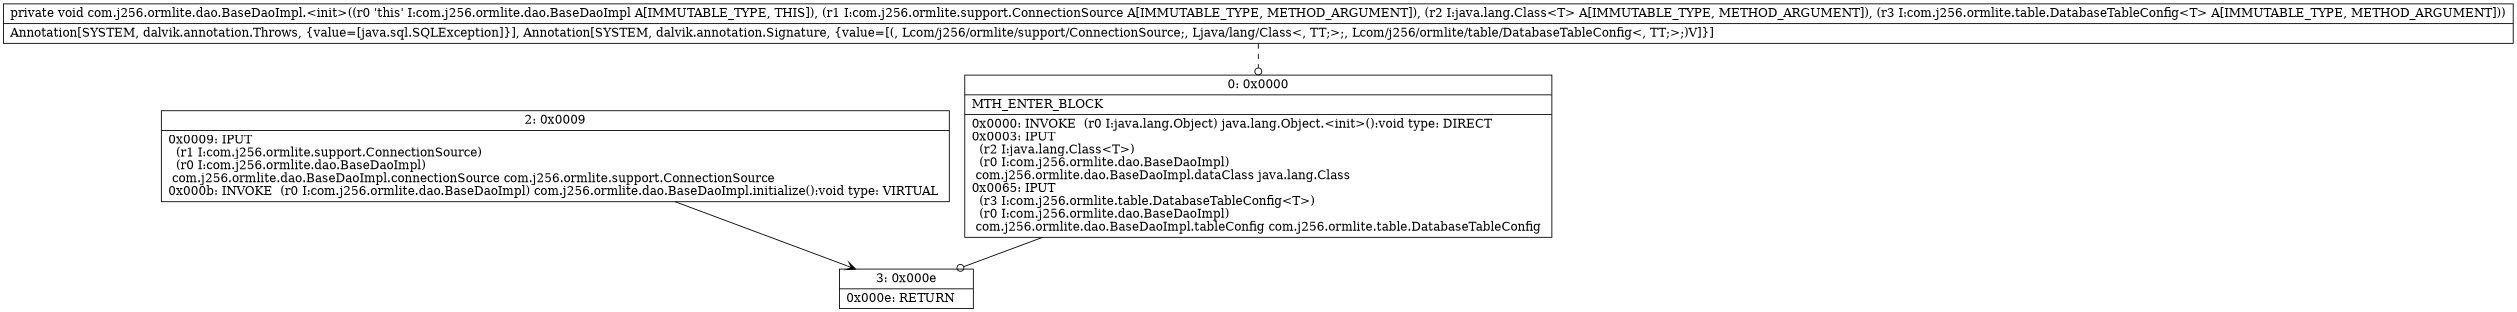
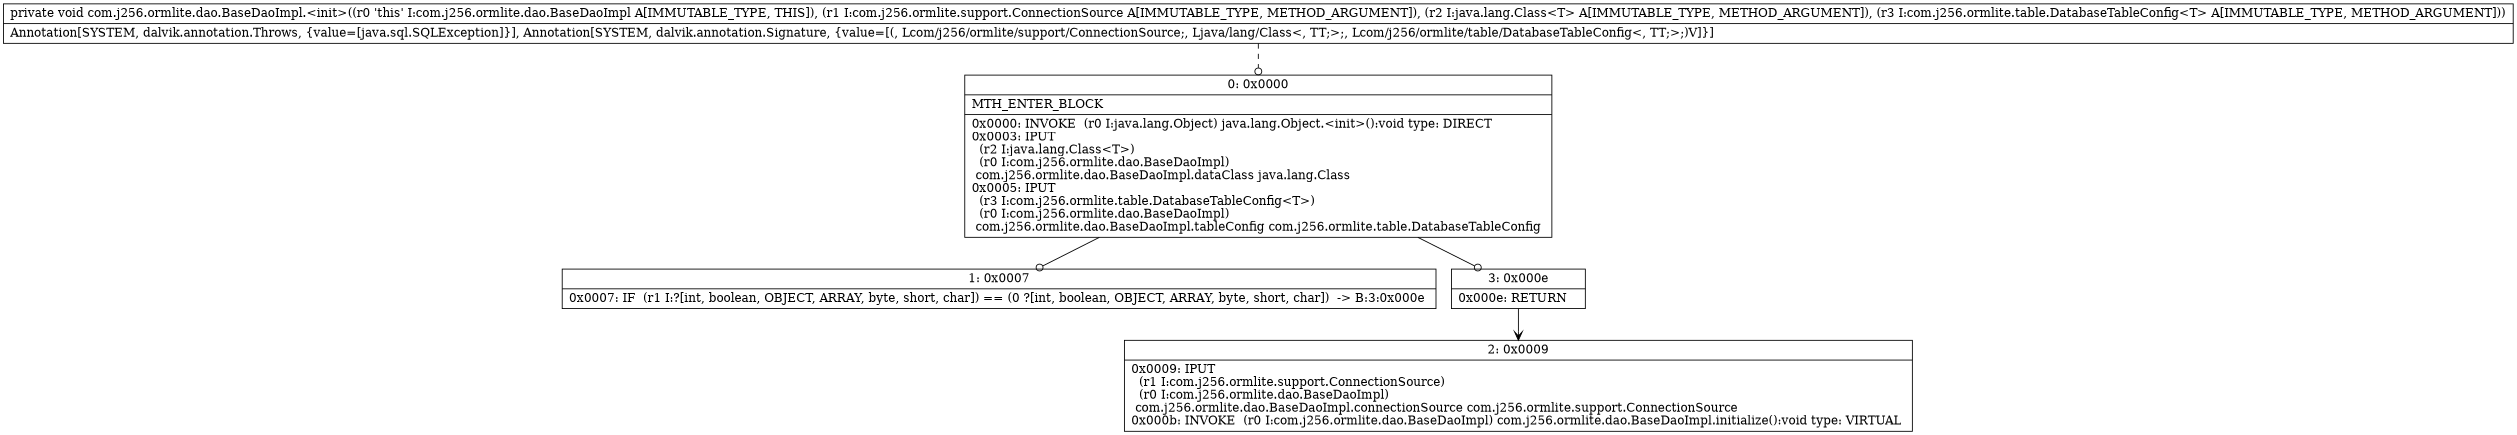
node "0: 0x0000": text "0x0065: IPUT" -> "0x0005: IPUT"
edge "2: 0x0009" -> "3: 0x000e": reversed
node "1: 0x0007": added
